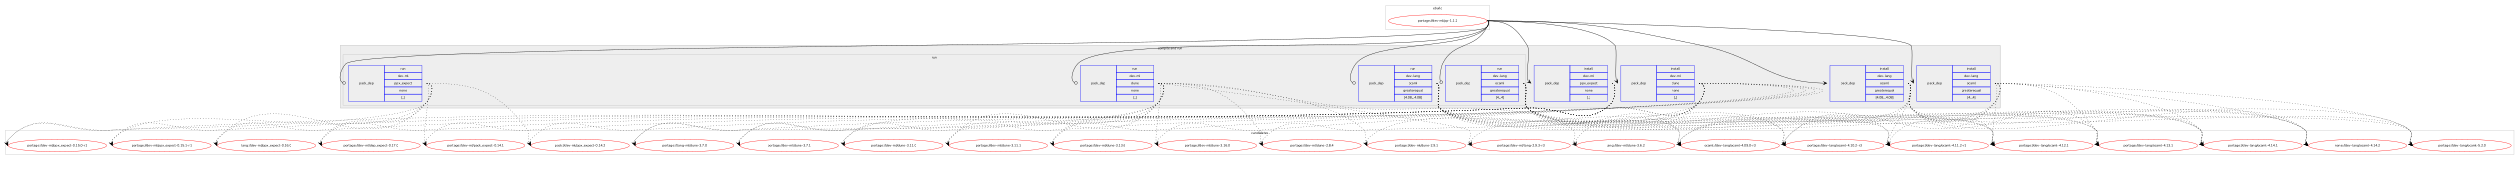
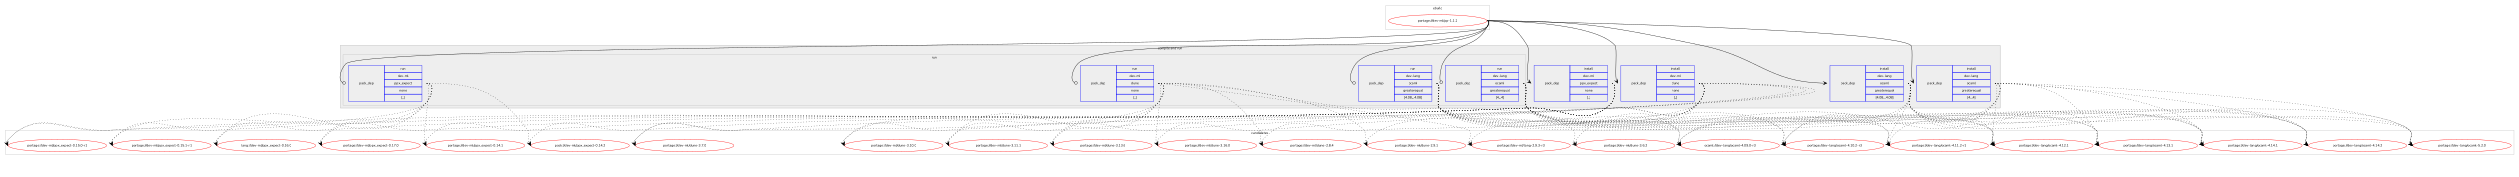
node "portage://dev-ml/dep_expect-0.17.0": label "portage://dev-ml/dep_expect-0.17.0" -> "portage://dev-ml/ppx_expect-0.17.0"
node "portage://dev-ml/pack_expect-0.14.1": label "portage://dev-ml/pack_expect-0.14.1" -> "portage://dev-ml/ppx_expect-0.14.1"
node "portage://lang-ml/dune-3.7.0": label "portage://lang-ml/dune-3.7.0" -> "portage://dev-ml/dune-3.7.0"
node "portage://dev-ml/dune-3.7.1": removed
node "portage://dev-ml/dune-3.11.0": label "portage://dev-ml/dune-3.11.0" -> "portage://dev-ml/dune-3.10.0"
node "lang://dev-ml/dune-3.6.2": label "lang://dev-ml/dune-3.6.2" -> "portage://dev-ml/dune-3.6.2"
node "none://dev-lang/ocaml-4.14.2": label "none://dev-lang/ocaml-4.14.2" -> "portage://dev-lang/ocaml-4.14.2"
